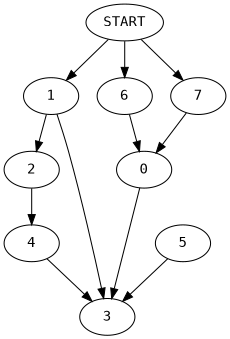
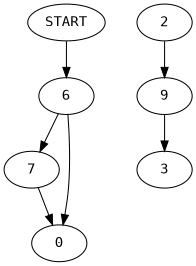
edge "START" -> "7": now "6" -> "7"
node "1": removed
edge "0" -> "3": removed
node "4": label "4" -> "9"
node "5": removed
